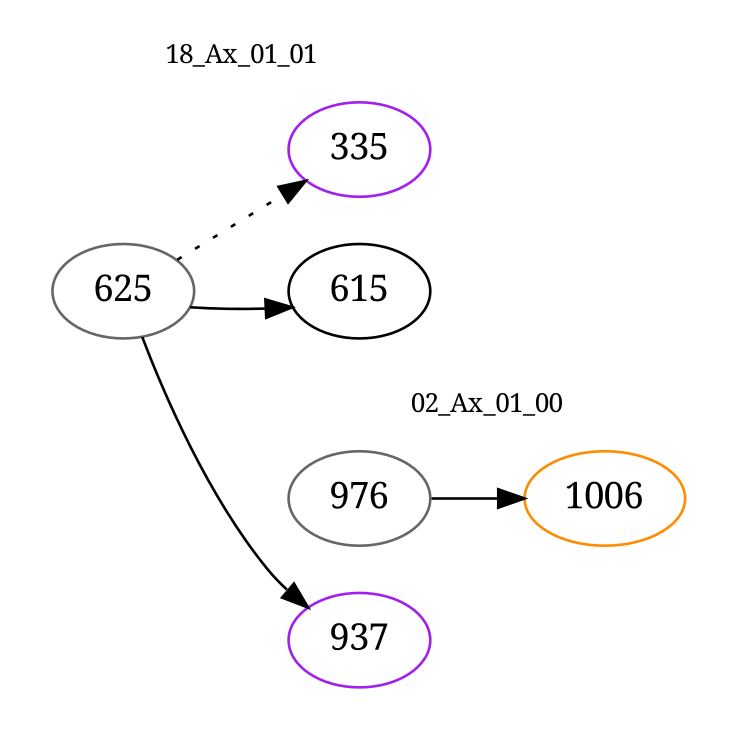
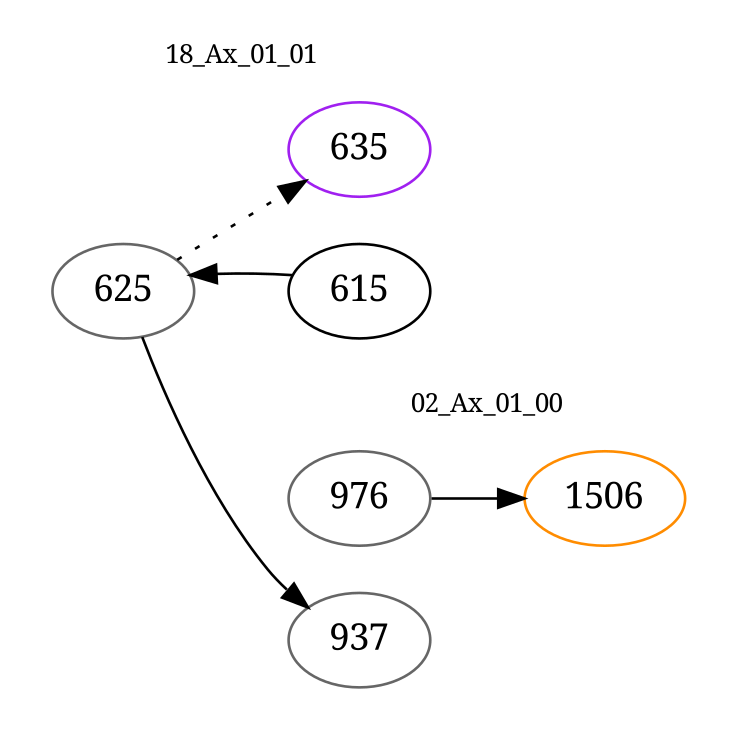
node "335": label "335" -> "635"
edge "625" -> "615": reversed
node "1006": label "1006" -> "1506"
node "937": color purple -> gray40
